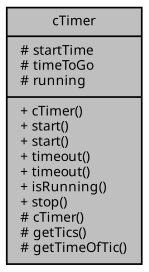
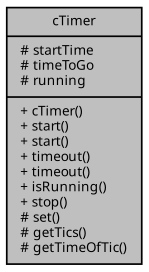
node "cTimer": text "# cTimer()" -> "# set()"
